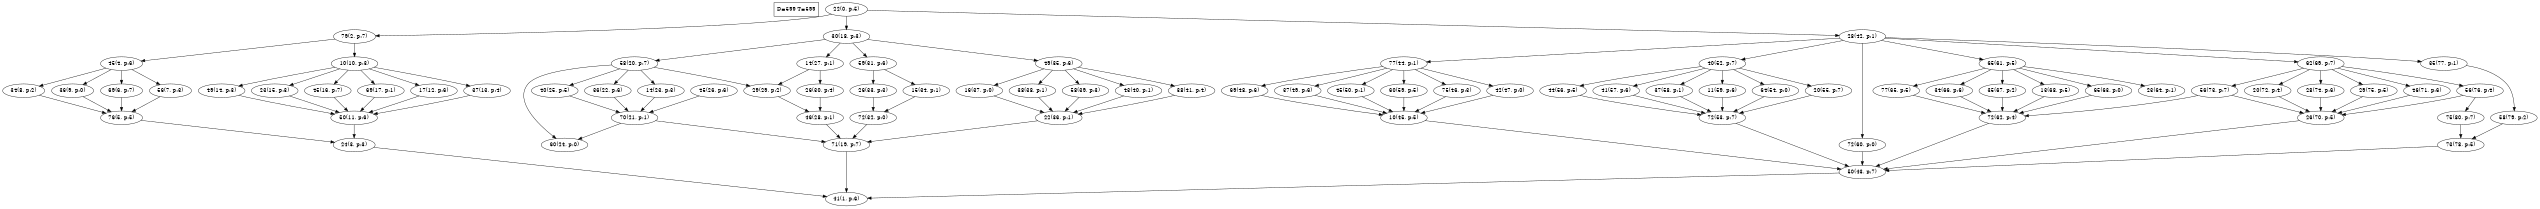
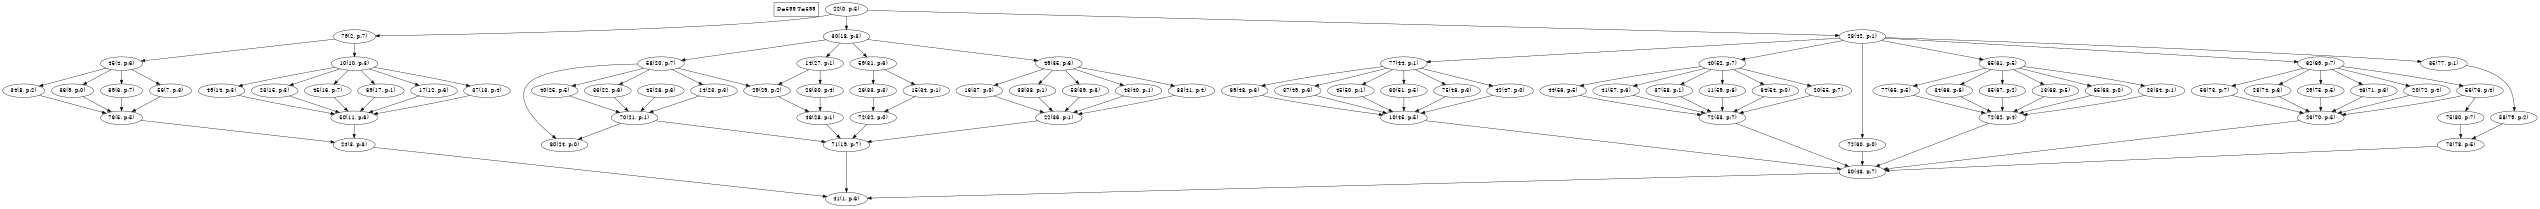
node "60(59, p:5)": label "60(59, p:5)" -> "60(51, p:5)"
edge "56(73, p:7)" -> "72(62, p:4)": now "23(64, p:1)" -> "72(62, p:4)"
